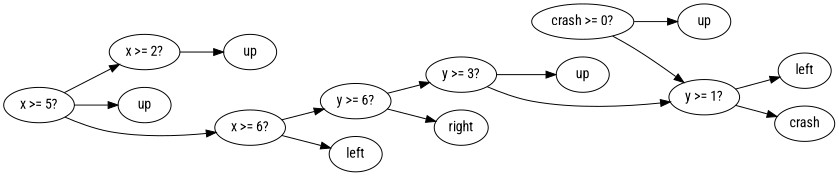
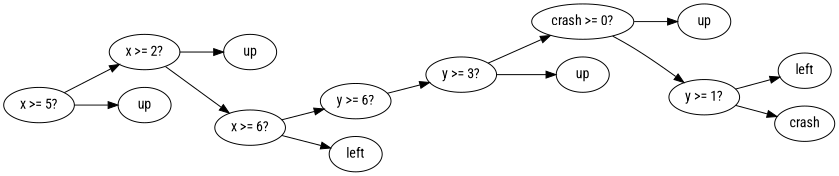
edge "y >= 3?" -> "y >= 1?": now "y >= 3?" -> "crash >= 0?"
node "right": removed
edge "x >= 5?" -> "x >= 6?": now "x >= 2?" -> "x >= 6?"
